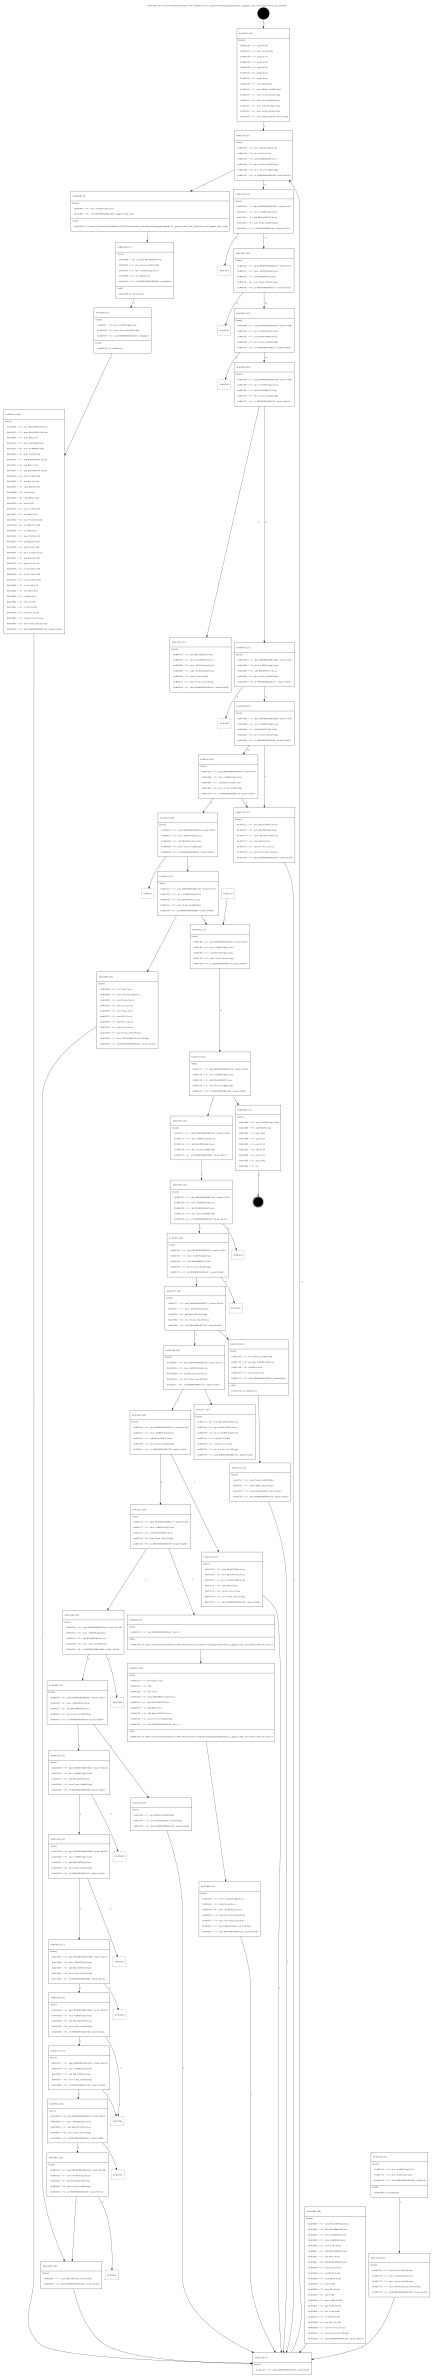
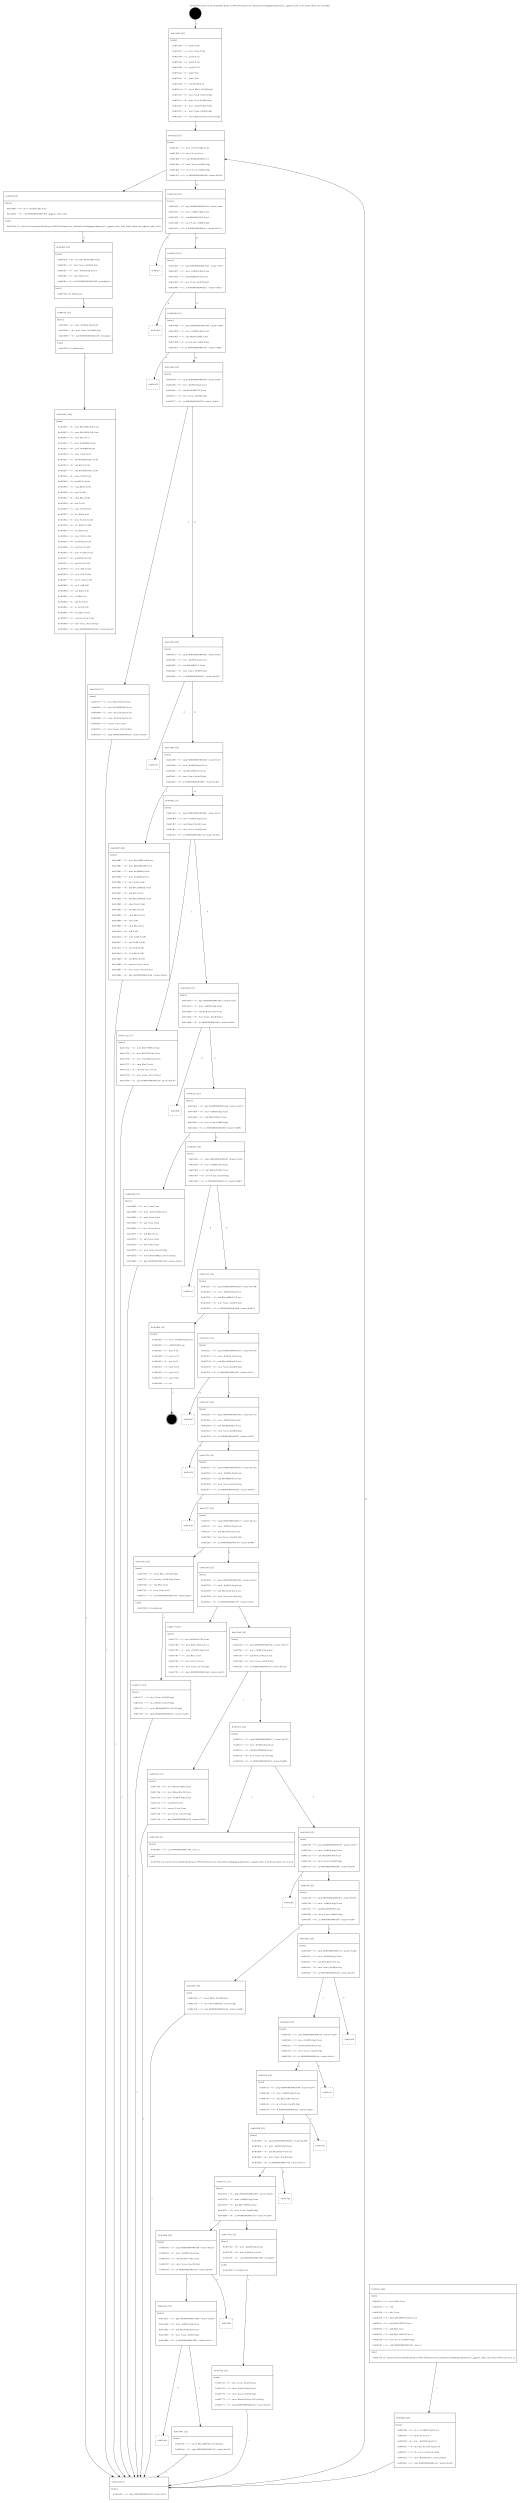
edge "0x401496 [25]" -> "0x40172a [27]": now "0x401496 [25]" -> "0x401887 [88]"
edge "0x401ca3" -> "0x4014fa [25]": reversed
node "0x401d97": added
edge "0x4017fe [27]" -> "0x401e26 [5]": added, label "2"
edge "0x401866 [33]" -> "0x40199e [12]": now "0x401866 [33]" -> "0x401e26 [5]"
edge "0x401819 [5]" -> "0x40181e [40]": removed, label "1"
edge "0x401671 [25]" -> "0x40179a": now "0x401671 [25]" -> "0x40175d [13]"
